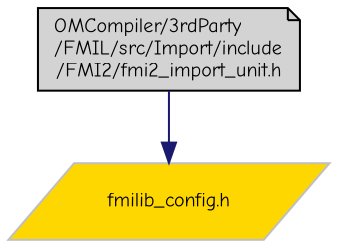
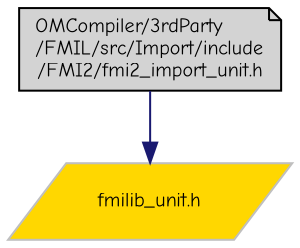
node "fmilib_config.h": label "fmilib_config.h" -> "fmilib_unit.h"
